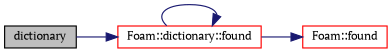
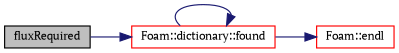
node "dictionary": label "dictionary" -> "fluxRequired"
node "Foam::found": label "Foam::found" -> "Foam::endl"
